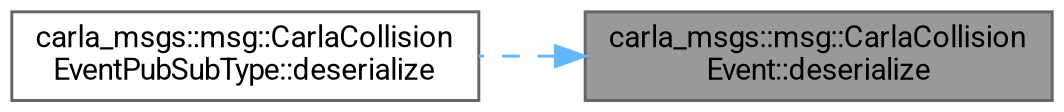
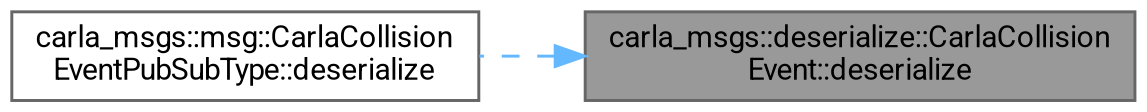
node "carla_msgs::msg::CarlaCollision Event::deserialize": label "carla_msgs::msg::CarlaCollision Event::deserialize" -> "carla_msgs::deserialize::CarlaCollision Event::deserialize"
